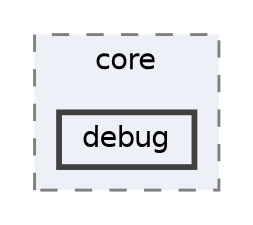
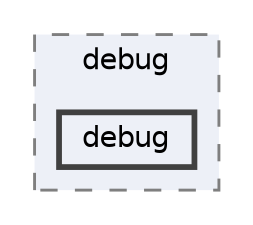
cluster "core": label "core" -> "debug"
